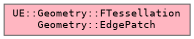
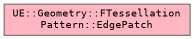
node "UE::Geometry::FTessellation Geometry::EdgePatch": label "UE::Geometry::FTessellation Geometry::EdgePatch" -> "UE::Geometry::FTessellation Pattern::EdgePatch"
